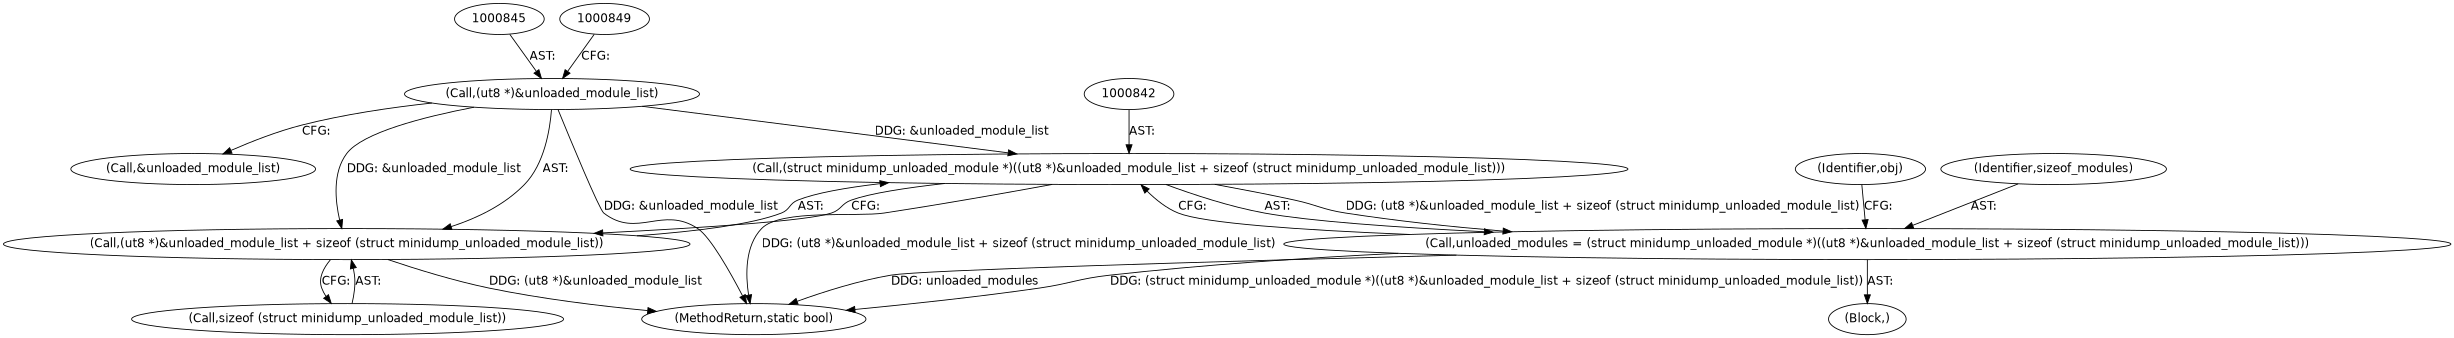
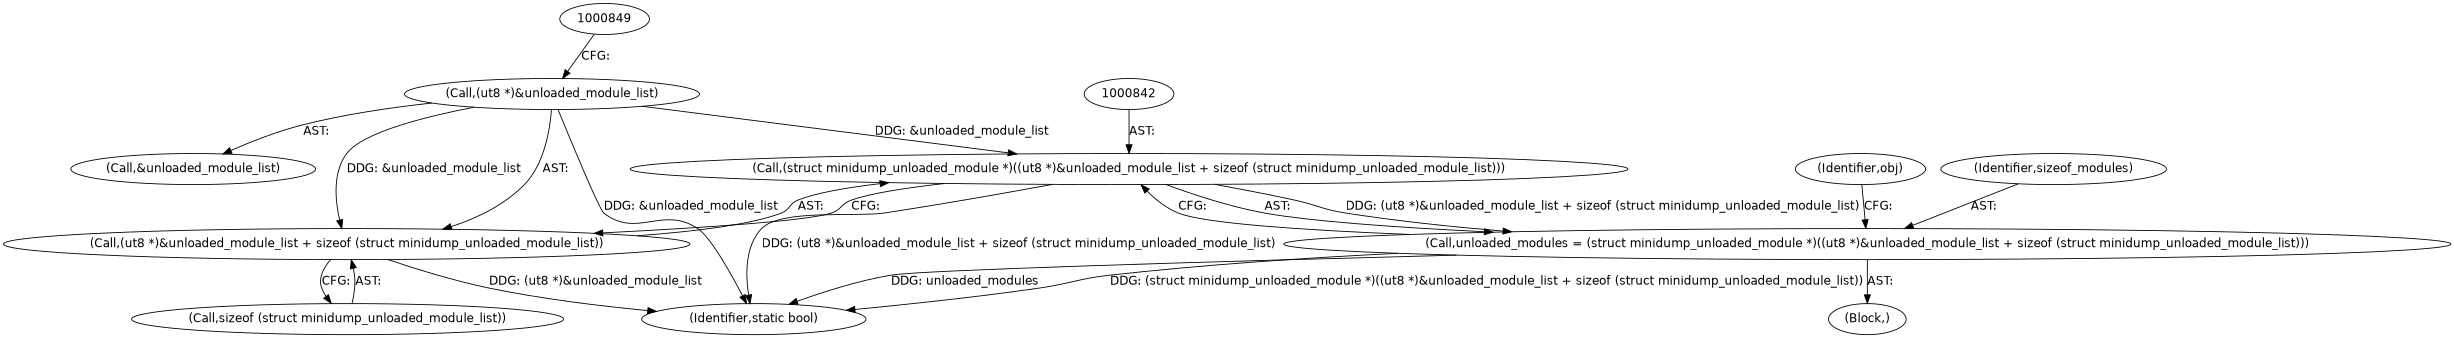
node "1000845": removed
edge "(Call,(ut8 *)&unloaded_module_list)" -> "(Call,&unloaded_module_list)": label "CFG: " -> "AST: "
node "(MethodReturn,static bool)": label "(MethodReturn,static bool)" -> "(Identifier,static bool)"
